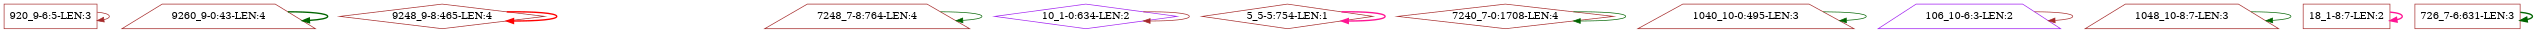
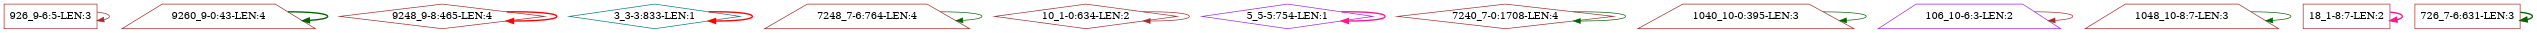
node "920_9-6:5-LEN:3": label "920_9-6:5-LEN:3" -> "926_9-6:5-LEN:3"
node "3_3-3:833-LEN:1": added
node "7248_7-8:764-LEN:4": label "7248_7-8:764-LEN:4" -> "7248_7-6:764-LEN:4"
node "10_1-0:634-LEN:2": color purple -> brown
node "5_5-5:754-LEN:1": color brown -> purple
node "1040_10-0:495-LEN:3": label "1040_10-0:495-LEN:3" -> "1040_10-0:395-LEN:3"
